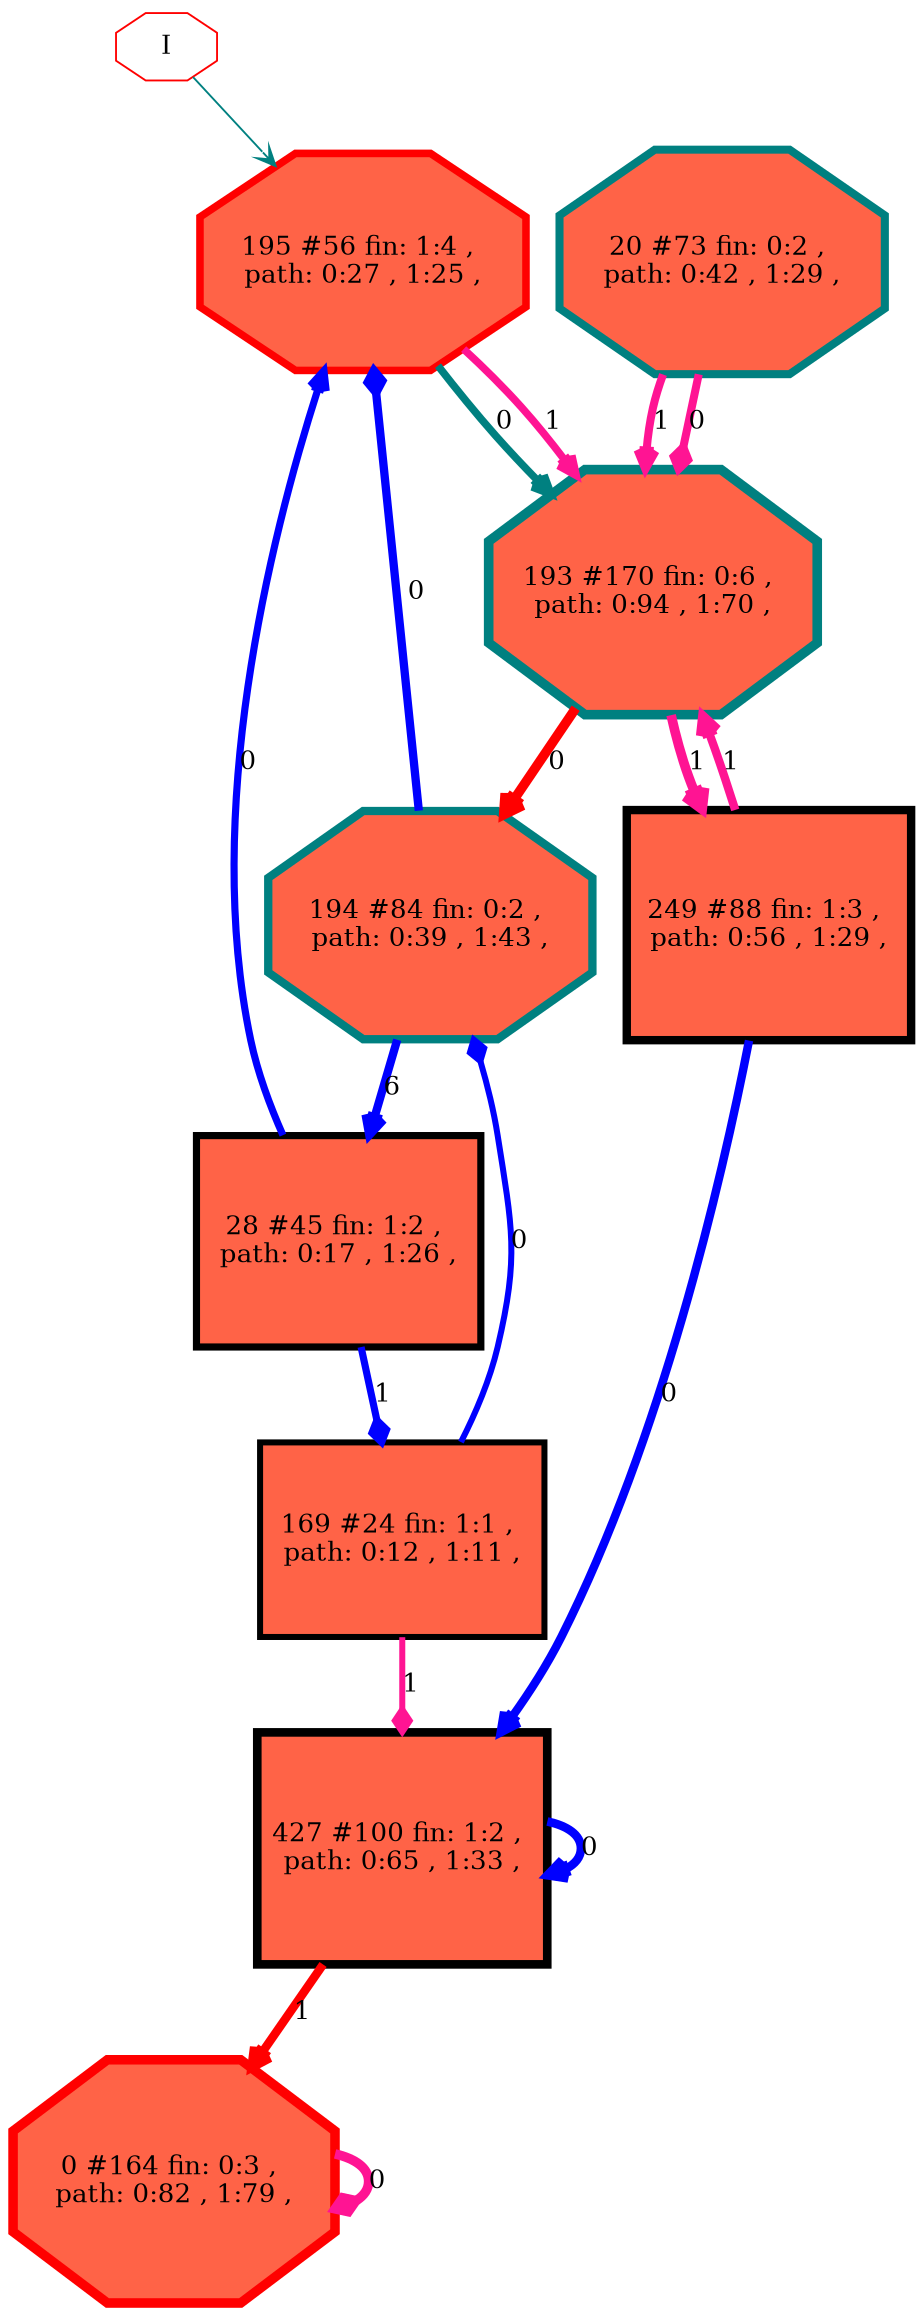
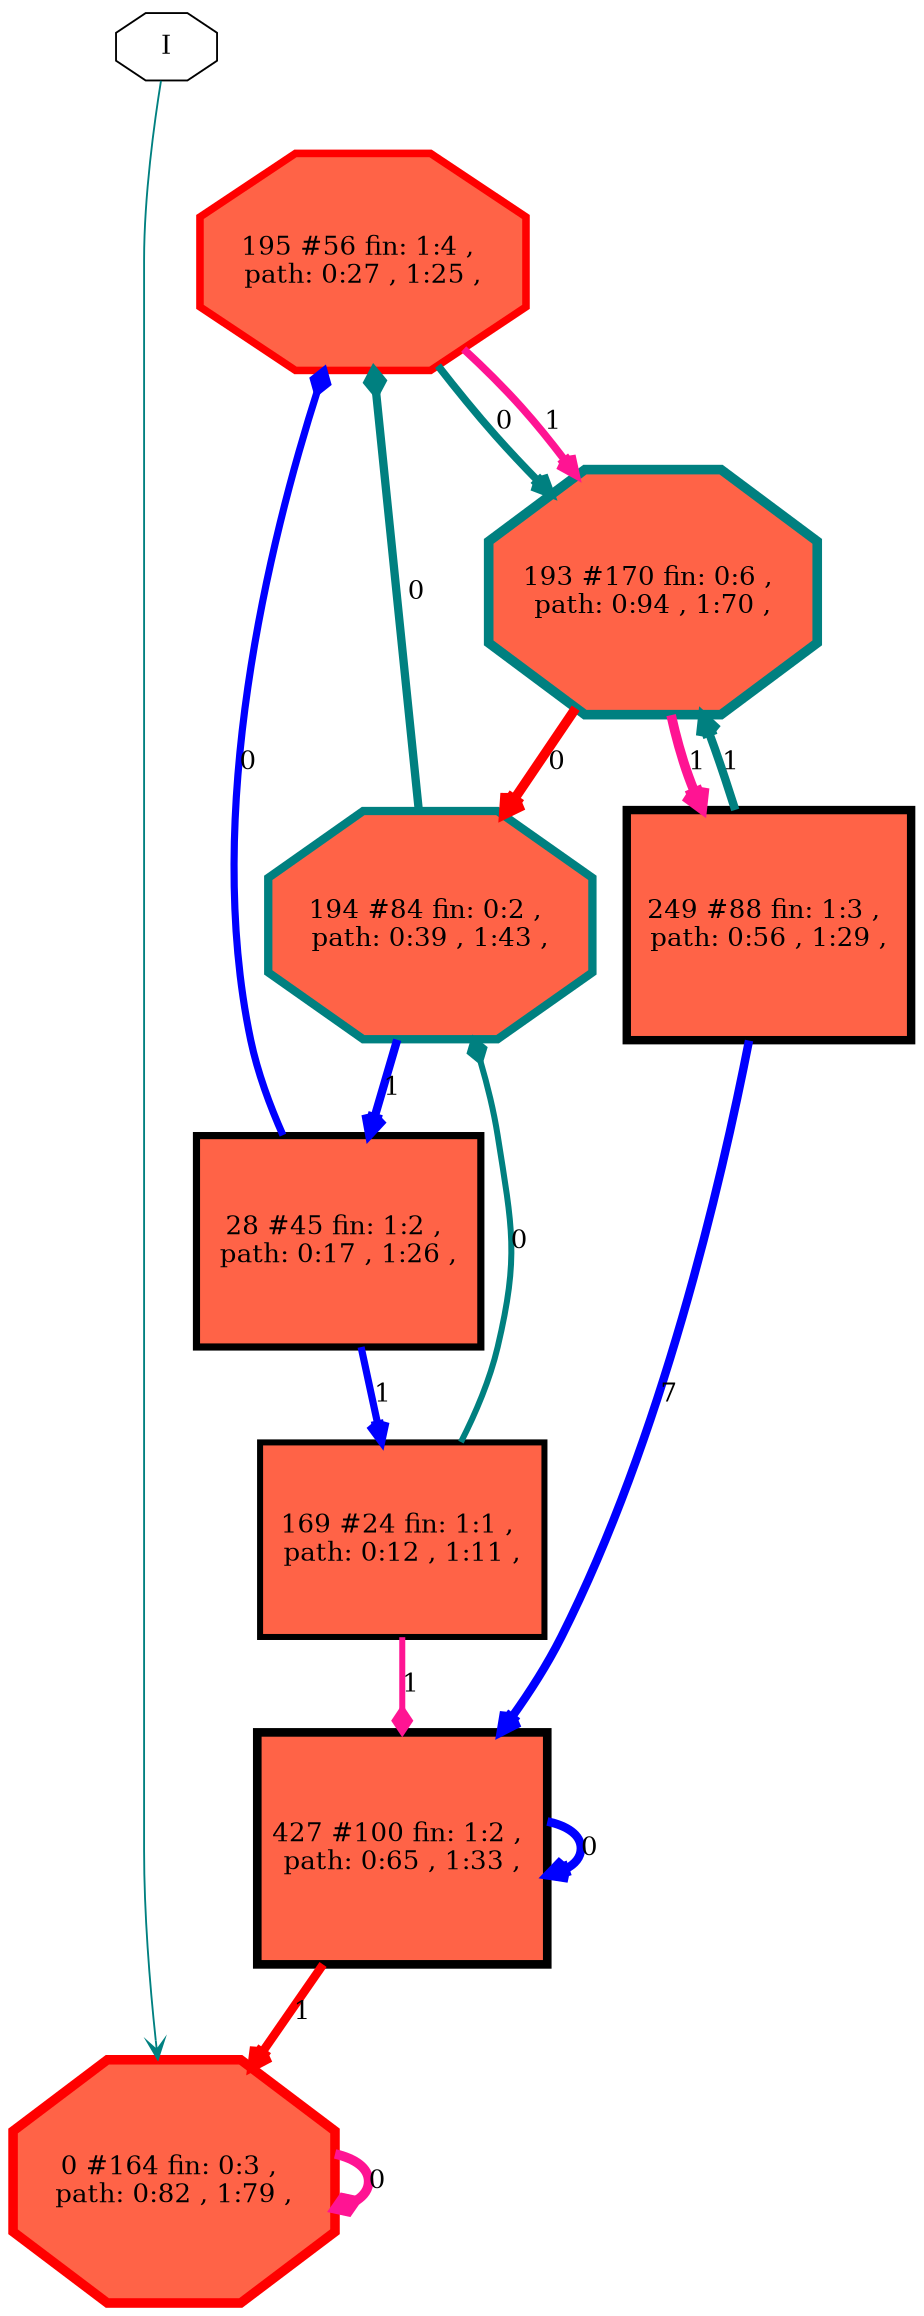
node "I": color red -> black
edge "I" -> "195 #56 fin: 1:4 , path: 0:27 , 1:25 ,": now "I" -> "0 #164 fin: 0:3 , path: 0:82 , 1:79 ,"
node "20 #73 fin: 0:2 , path: 0:42 , 1:29 ,": removed
edge "194 #84 fin: 0:2 , path: 0:39 , 1:43 ," -> "195 #56 fin: 1:4 , path: 0:27 , 1:25 ,": color blue -> teal
edge "28 #45 fin: 1:2 , path: 0:17 , 1:26 ," -> "195 #56 fin: 1:4 , path: 0:27 , 1:25 ,": arrowhead vee -> diamond
edge "249 #88 fin: 1:3 , path: 0:56 , 1:29 ," -> "193 #170 fin: 0:6 , path: 0:94 , 1:70 ,": color deeppink -> teal
edge "194 #84 fin: 0:2 , path: 0:39 , 1:43 ," -> "28 #45 fin: 1:2 , path: 0:17 , 1:26 ,": label "6 " -> "1 "
edge "169 #24 fin: 1:1 , path: 0:12 , 1:11 ," -> "194 #84 fin: 0:2 , path: 0:39 , 1:43 ,": color blue -> teal
edge "28 #45 fin: 1:2 , path: 0:17 , 1:26 ," -> "169 #24 fin: 1:1 , path: 0:12 , 1:11 ,": arrowhead diamond -> vee
edge "249 #88 fin: 1:3 , path: 0:56 , 1:29 ," -> "427 #100 fin: 1:2 , path: 0:65 , 1:33 ,": label "0 " -> "7 "
